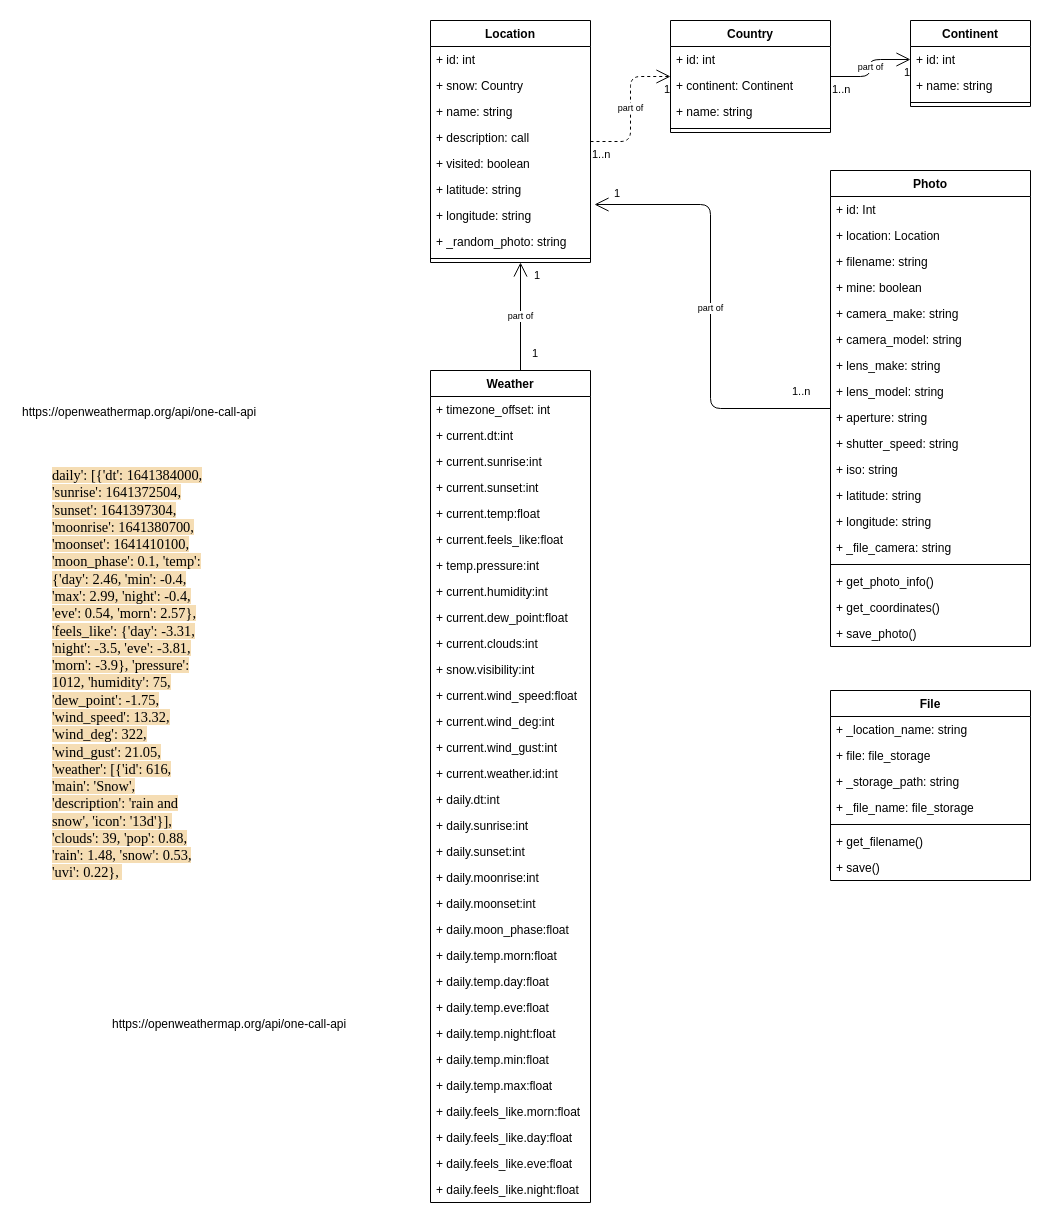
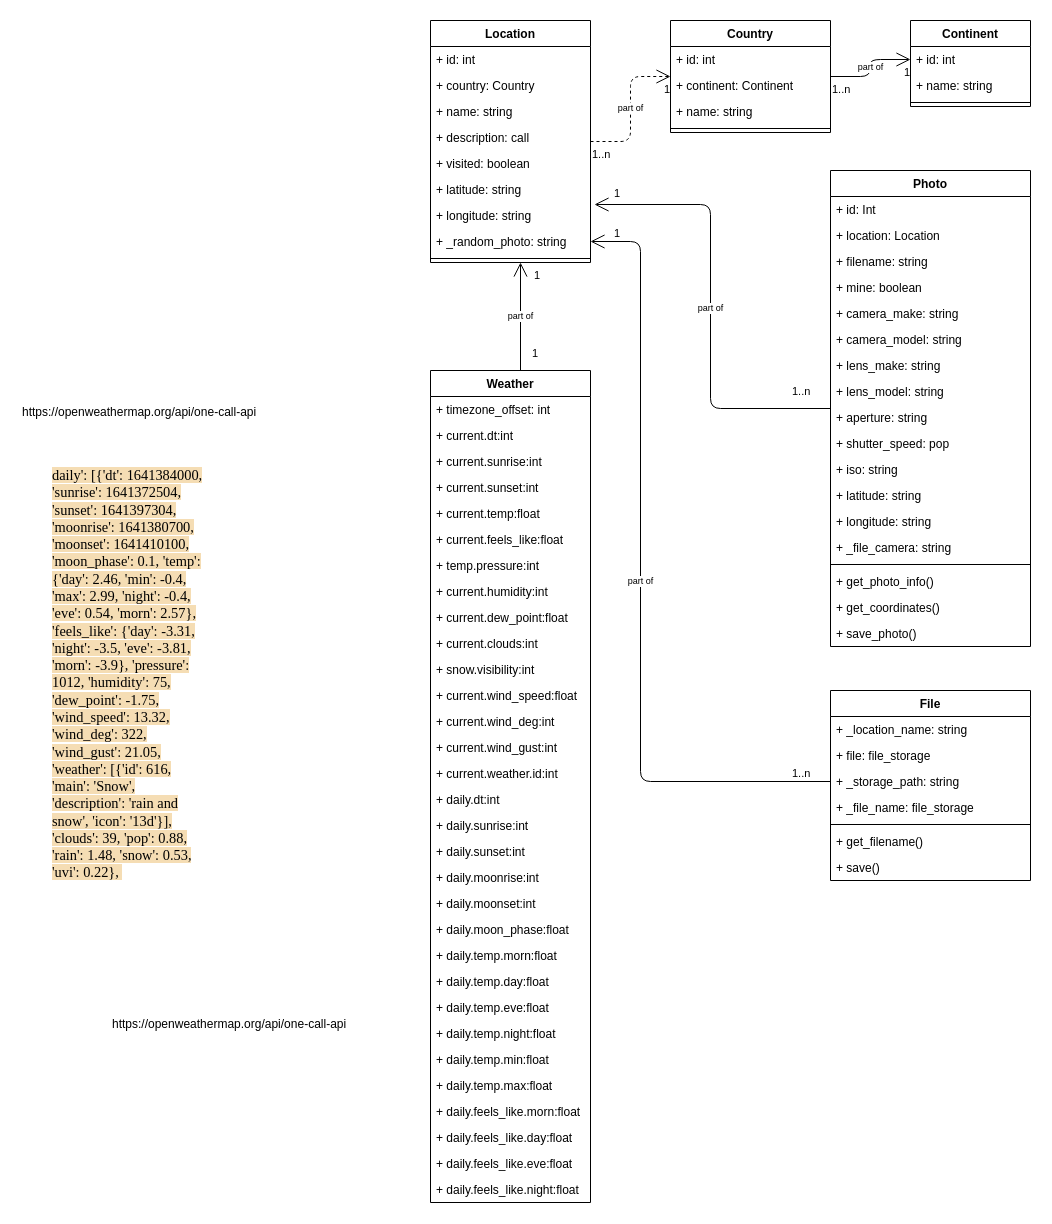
node "+ snow: Country": label "+ snow: Country" -> "+ country: Country"
node "+ shutter_speed: string": label "+ shutter_speed: string" -> "+ shutter_speed: pop"
edge "+ _storage_path: string" -> "+ _random_photo: string": added, labels "1..n", "part of", "1"
